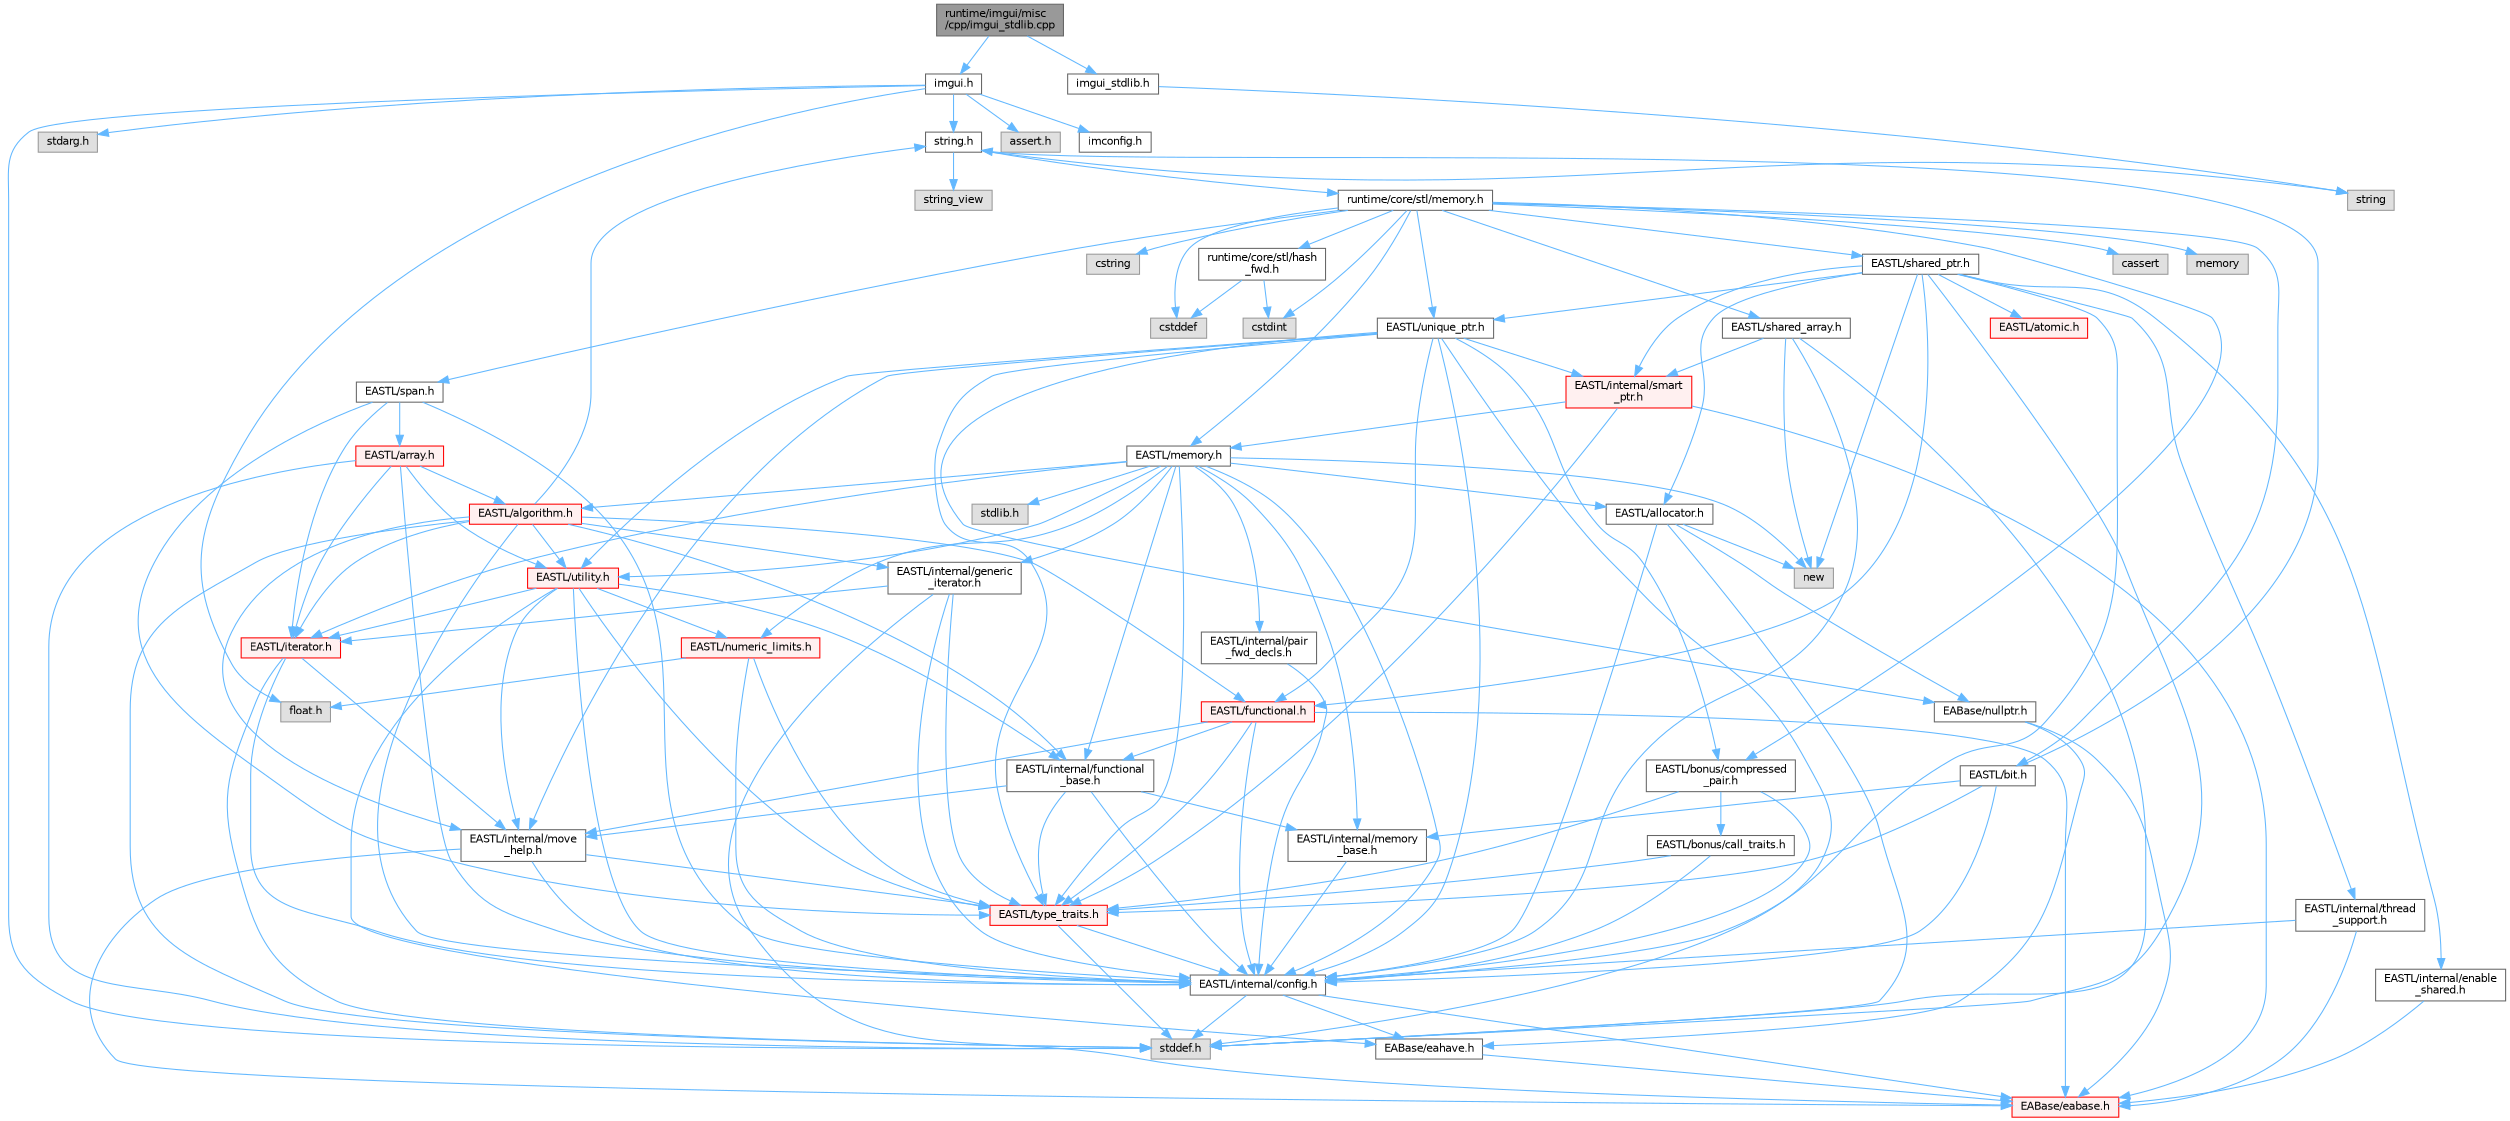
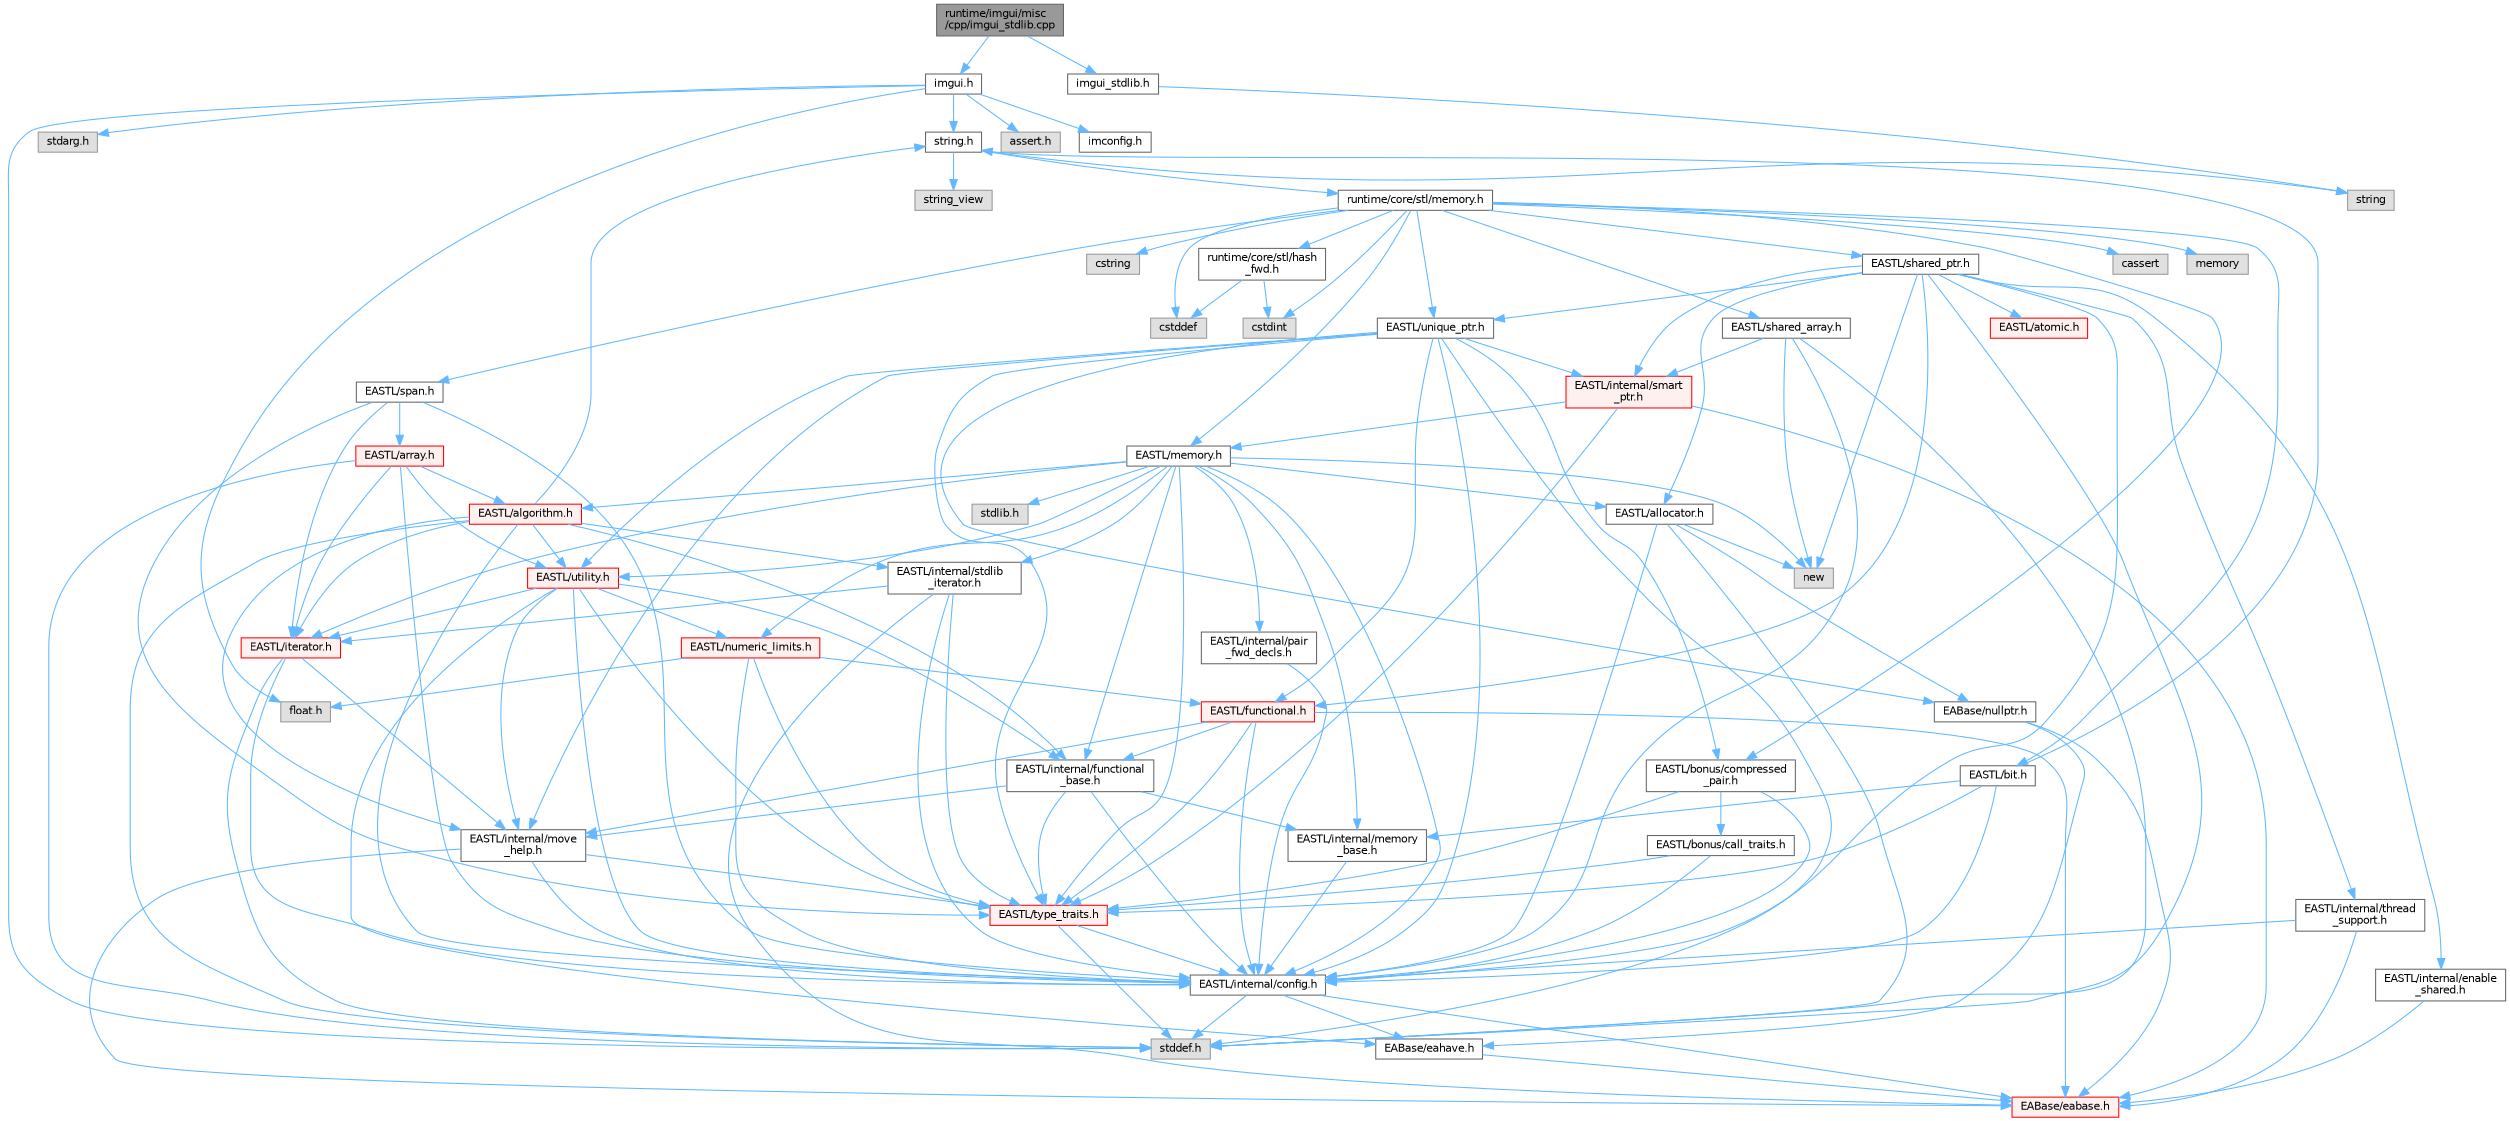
edge "EASTL/algorithm.h" -> "EASTL/functional.h": now "EASTL/numeric_limits.h" -> "EASTL/functional.h"
node "EASTL/internal/generic _iterator.h": label "EASTL/internal/generic _iterator.h" -> "EASTL/internal/stdlib _iterator.h"
